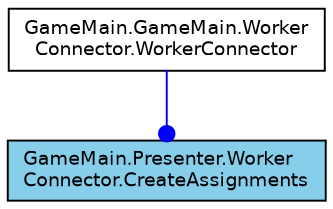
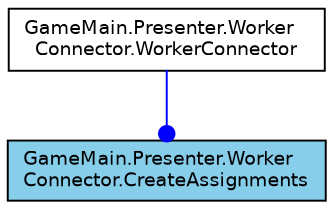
node "GameMain.GameMain.Worker Connector.WorkerConnector": label "GameMain.GameMain.Worker Connector.WorkerConnector" -> "GameMain.Presenter.Worker Connector.WorkerConnector"
